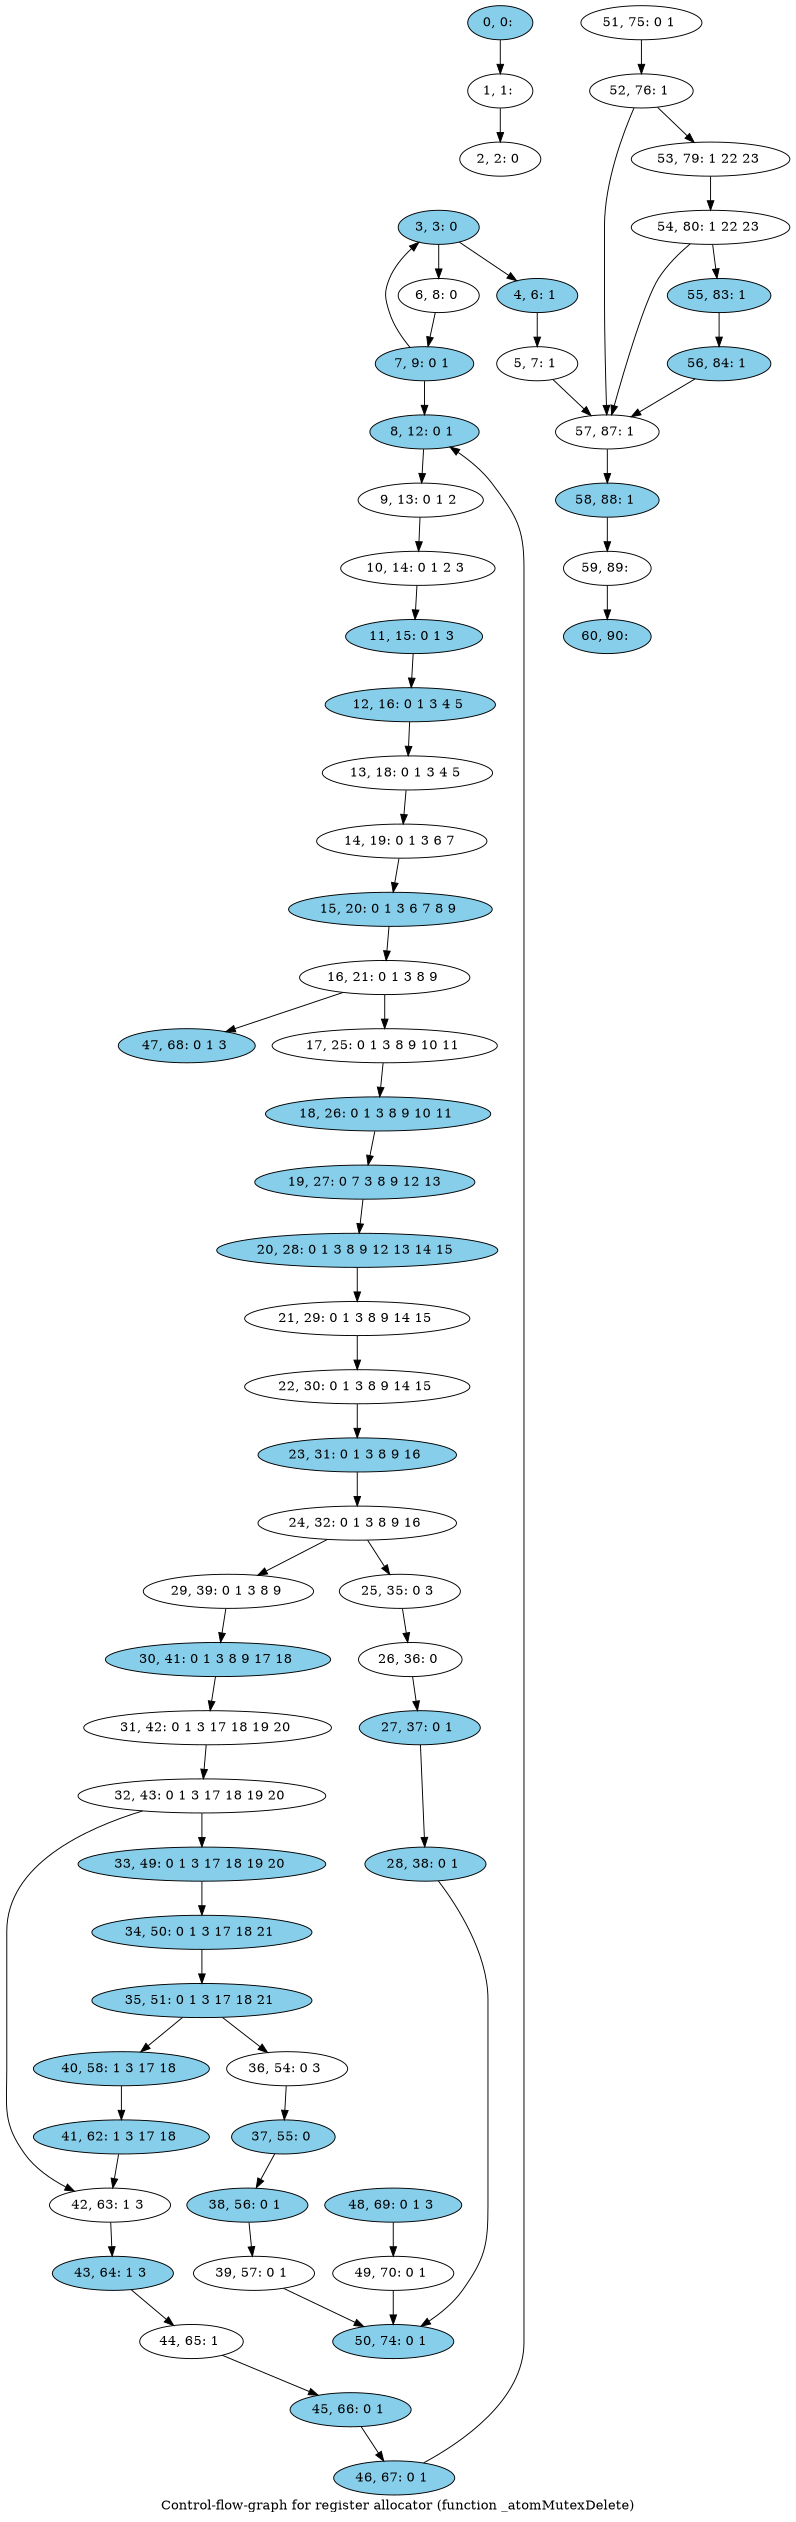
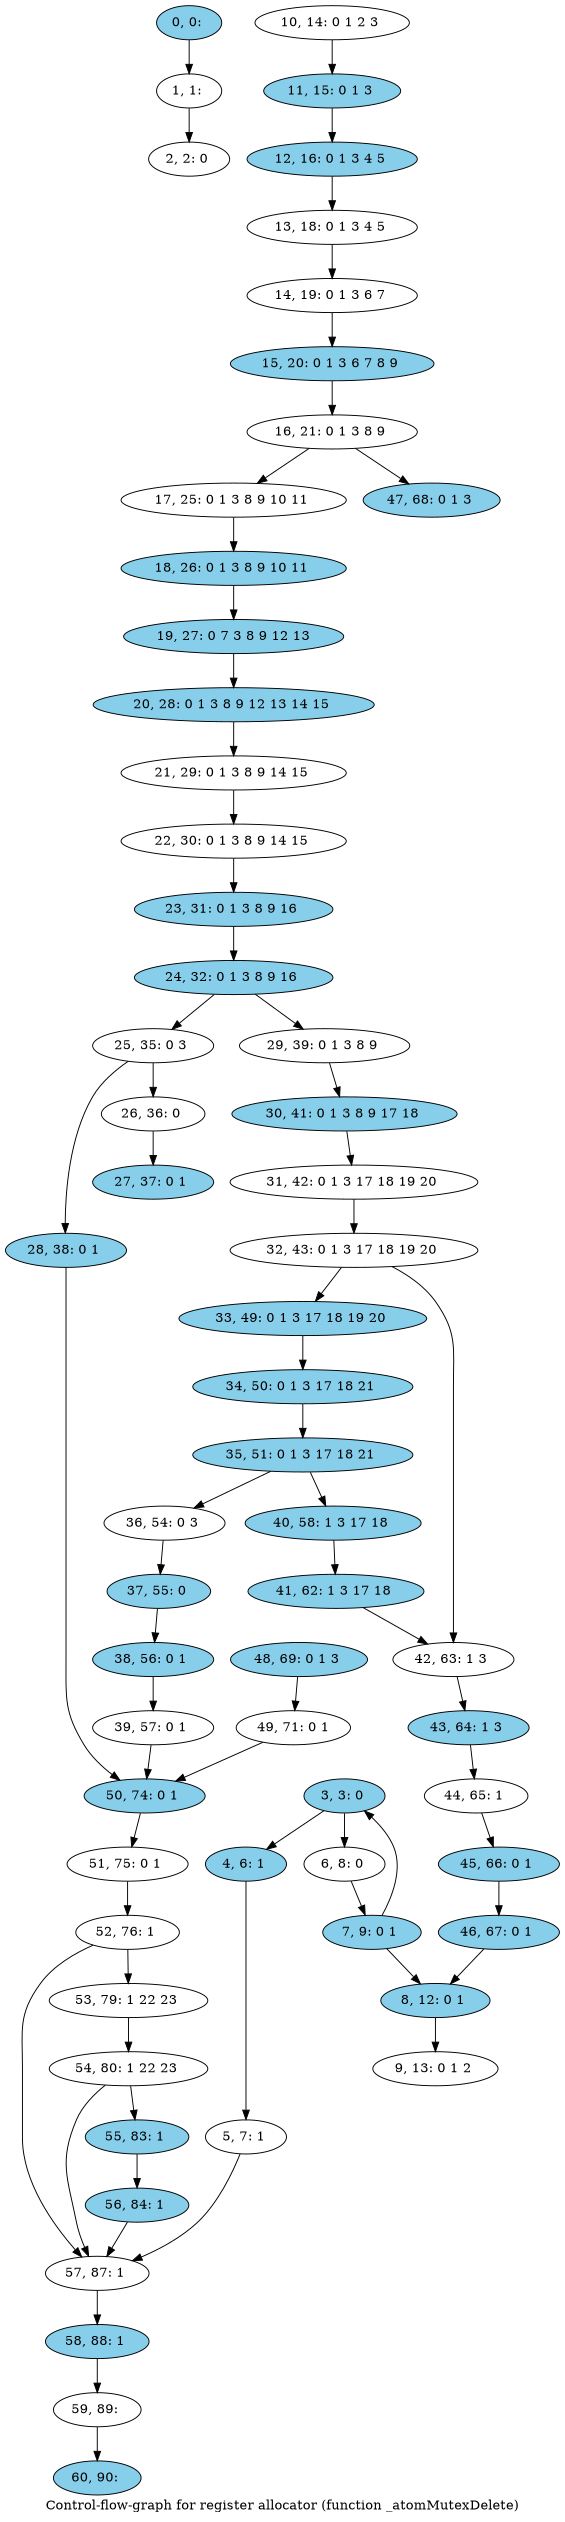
edge "9, 13: 0 1 2" -> "10, 14: 0 1 2 3": removed
node "24, 32: 0 1 3 8 9 16": fillcolor white -> skyblue
edge "27, 37: 0 1" -> "28, 38: 0 1": now "25, 35: 0 3" -> "28, 38: 0 1"
edge "50, 74: 0 1" -> "51, 75: 0 1": added
node "49, 70: 0 1": label "49, 70: 0 1" -> "49, 71: 0 1"
